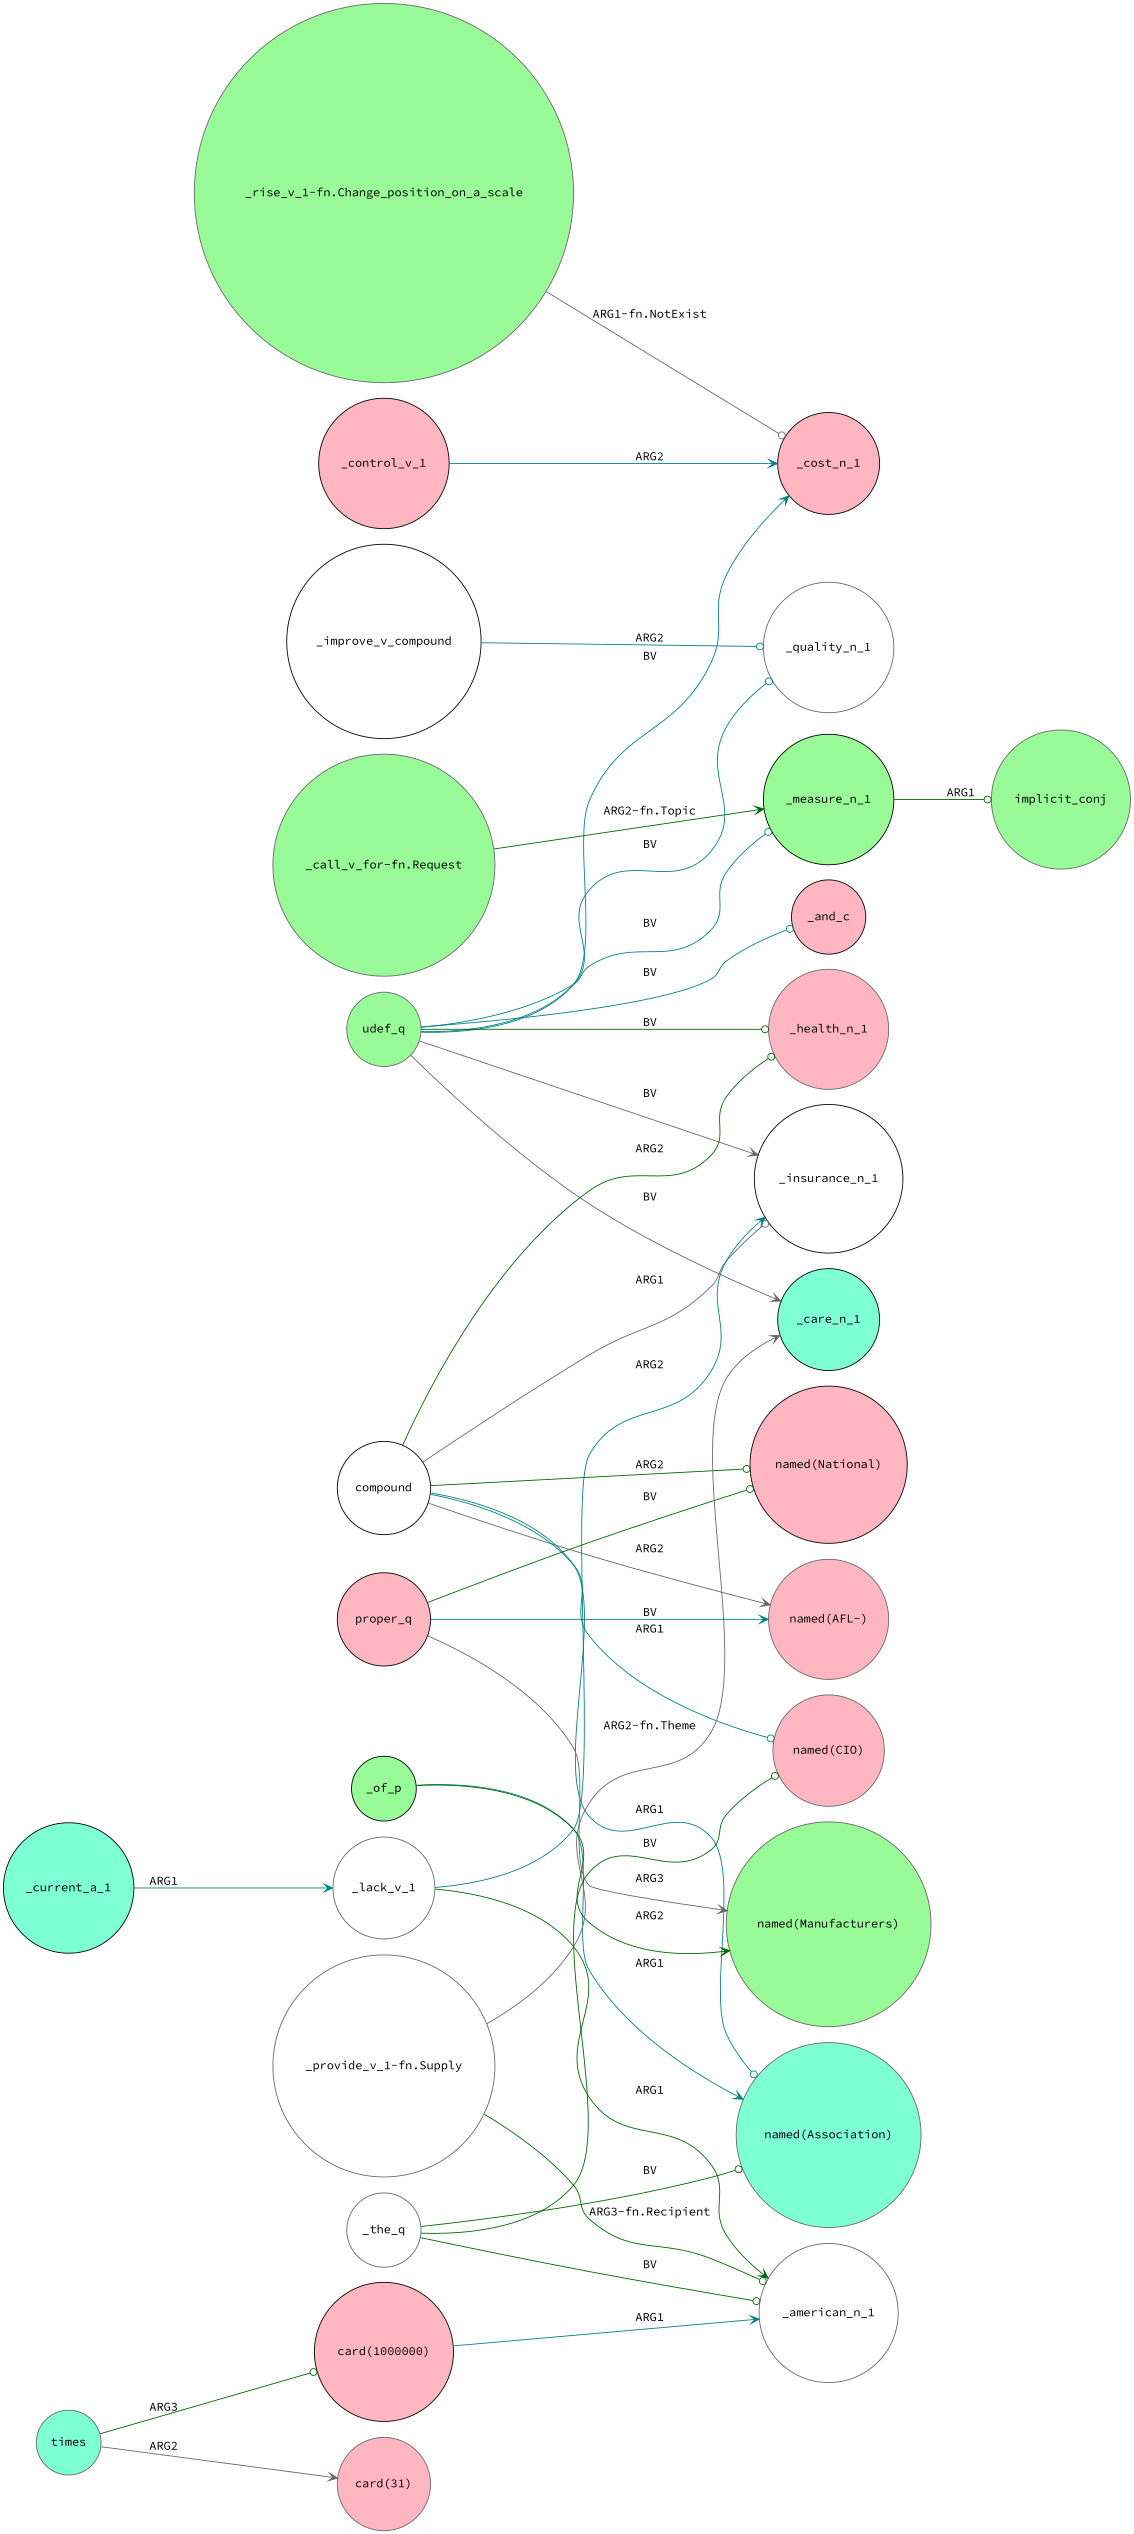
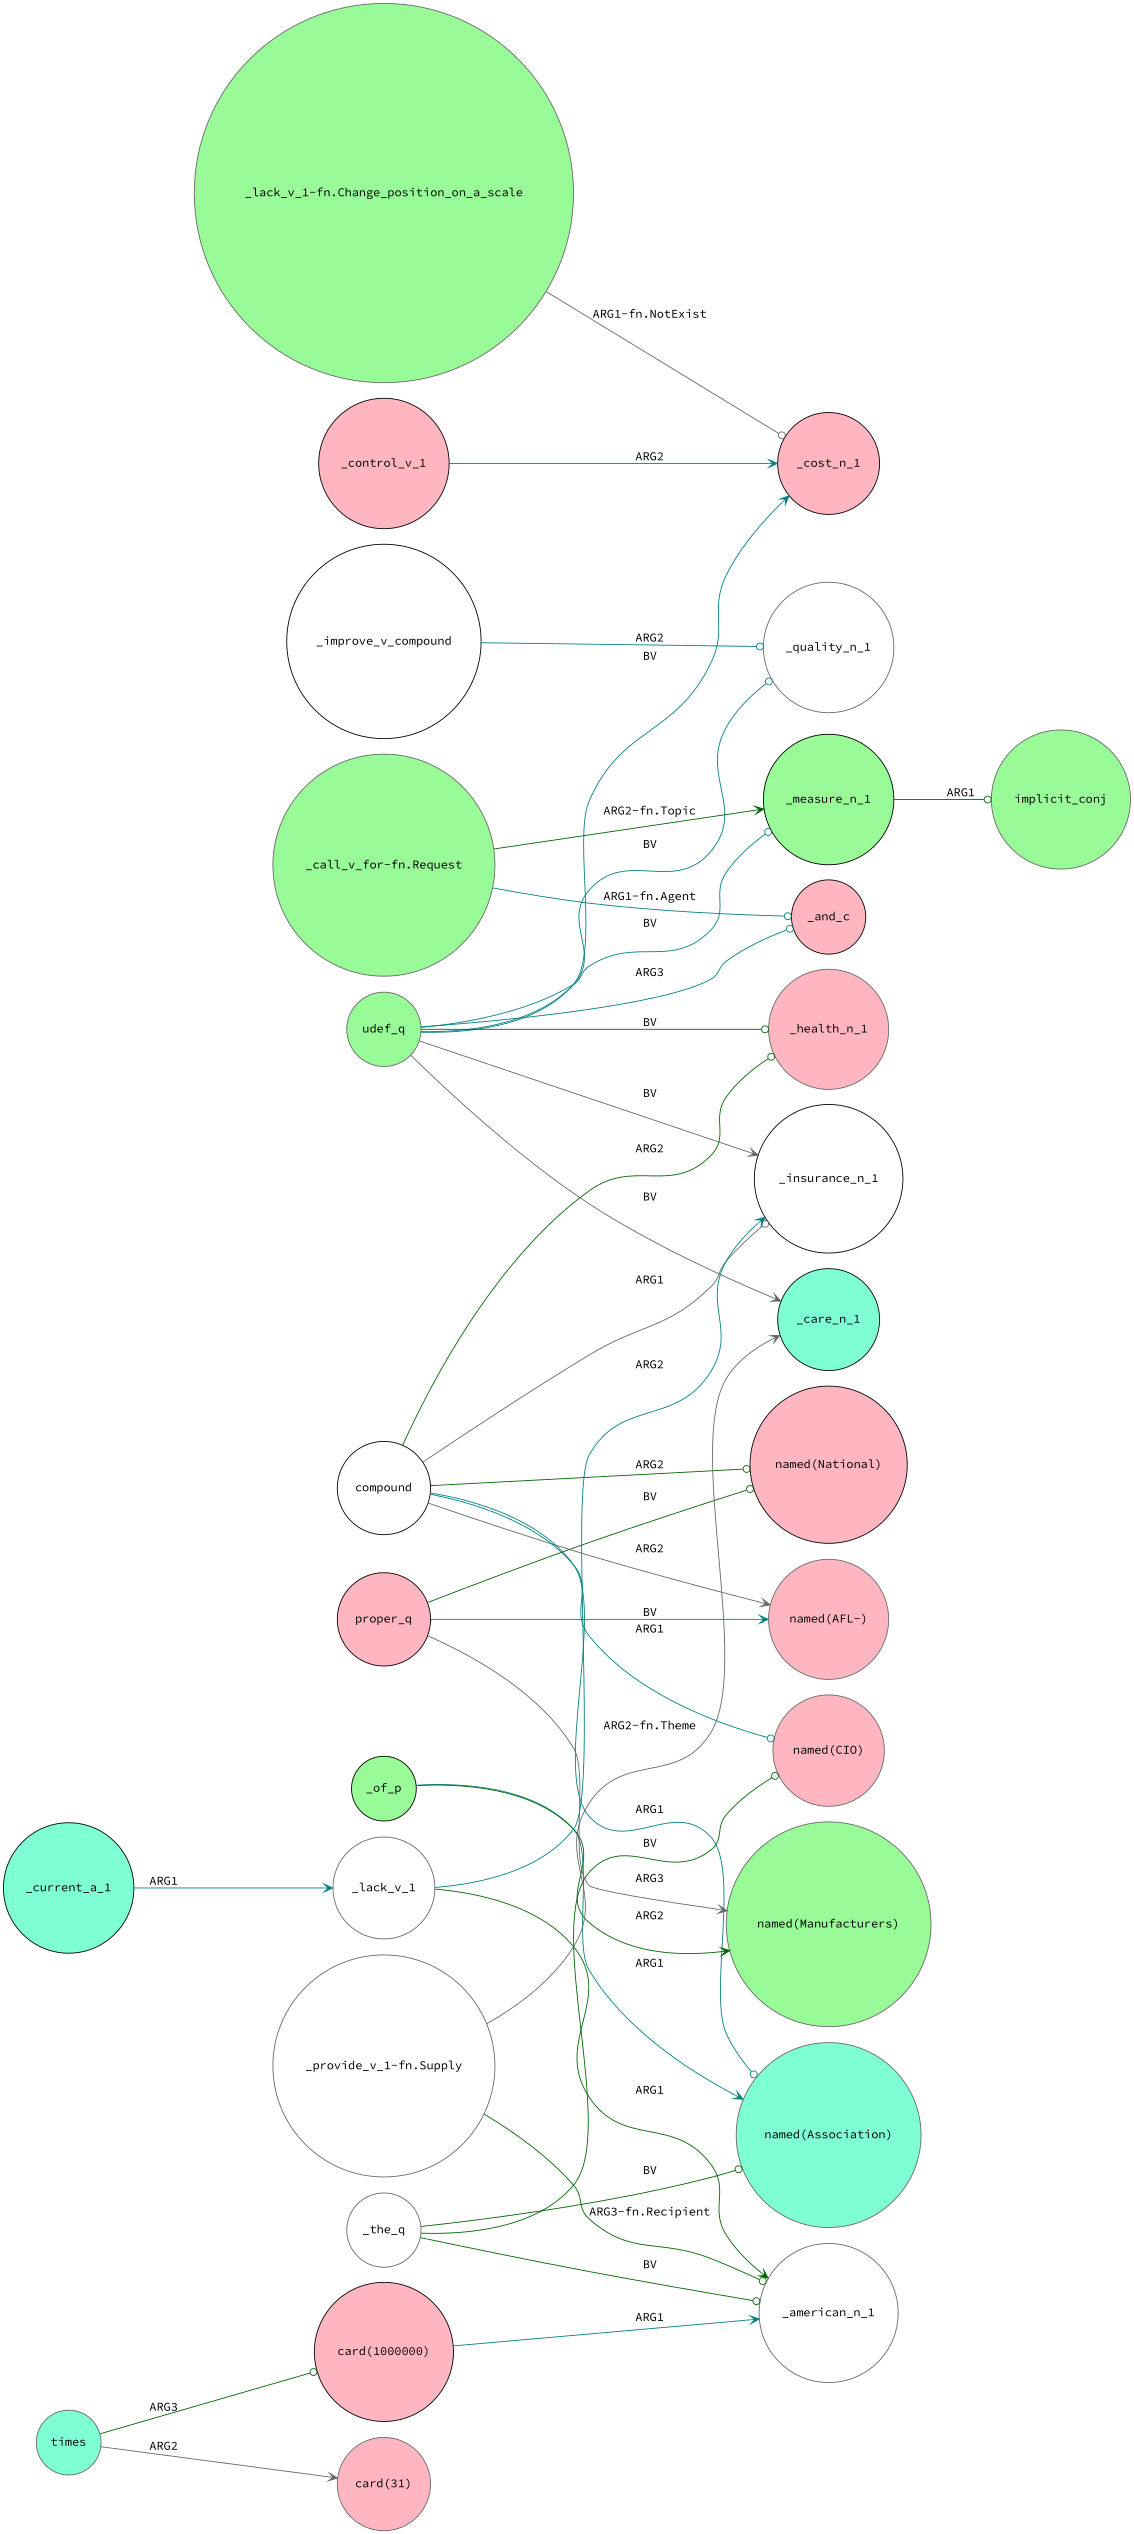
node "_rise_v_1-fn.Change_position_on_a_scale": label "_rise_v_1-fn.Change_position_on_a_scale" -> "_lack_v_1-fn.Change_position_on_a_scale"
edge "_call_v_for-fn.Request" -> "_and_c": added, label "ARG1-fn.Agent"
edge "udef_q" -> "_and_c": label "BV" -> "ARG3"
